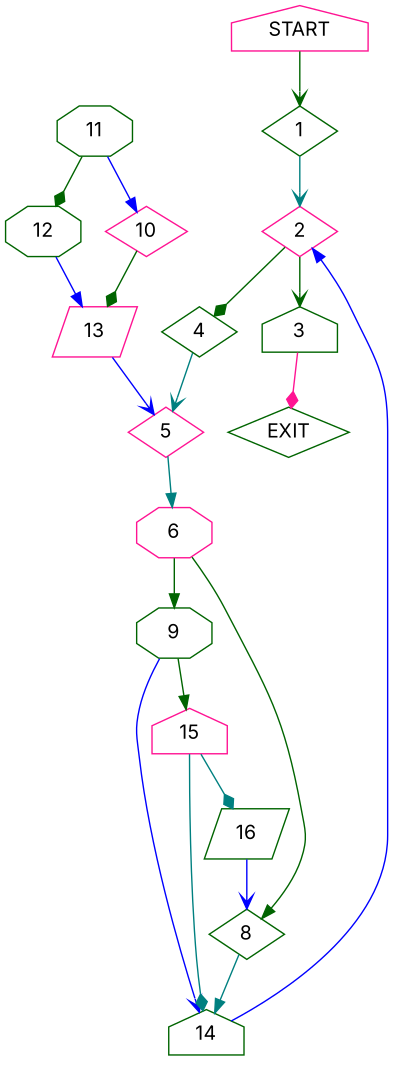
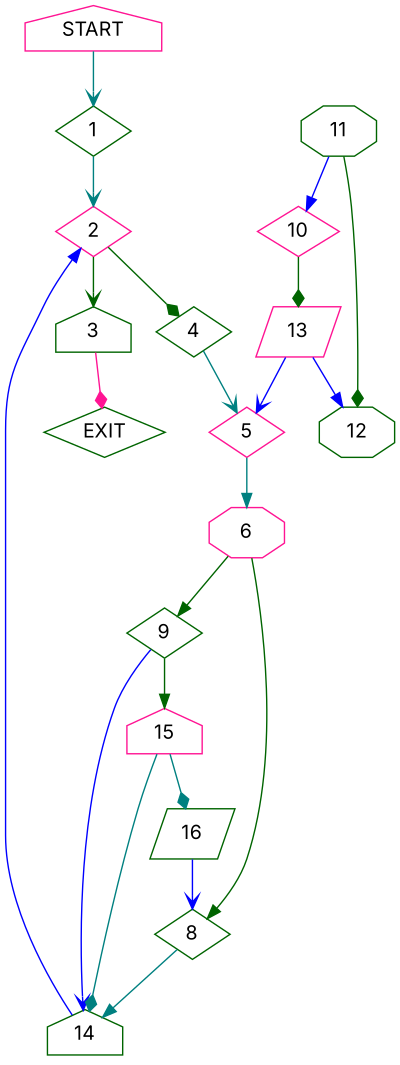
edge "START" -> "1": color darkgreen -> teal
edge "12" -> "13": reversed
node "9": shape octagon -> diamond
